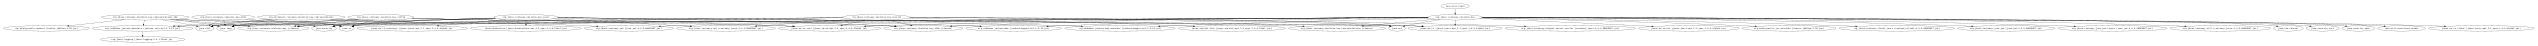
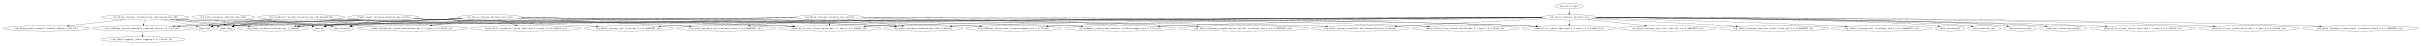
node "org.jboss.resteasy.skeleton.key.config": label "org.jboss.resteasy.skeleton.key.config" -> "crypto.jboss.resteasy.skeleton.key.config"
node "java.net": removed
node "org.bouncycastle.jce.provider (bcprov-jdk15on-1.55.jar)": removed
